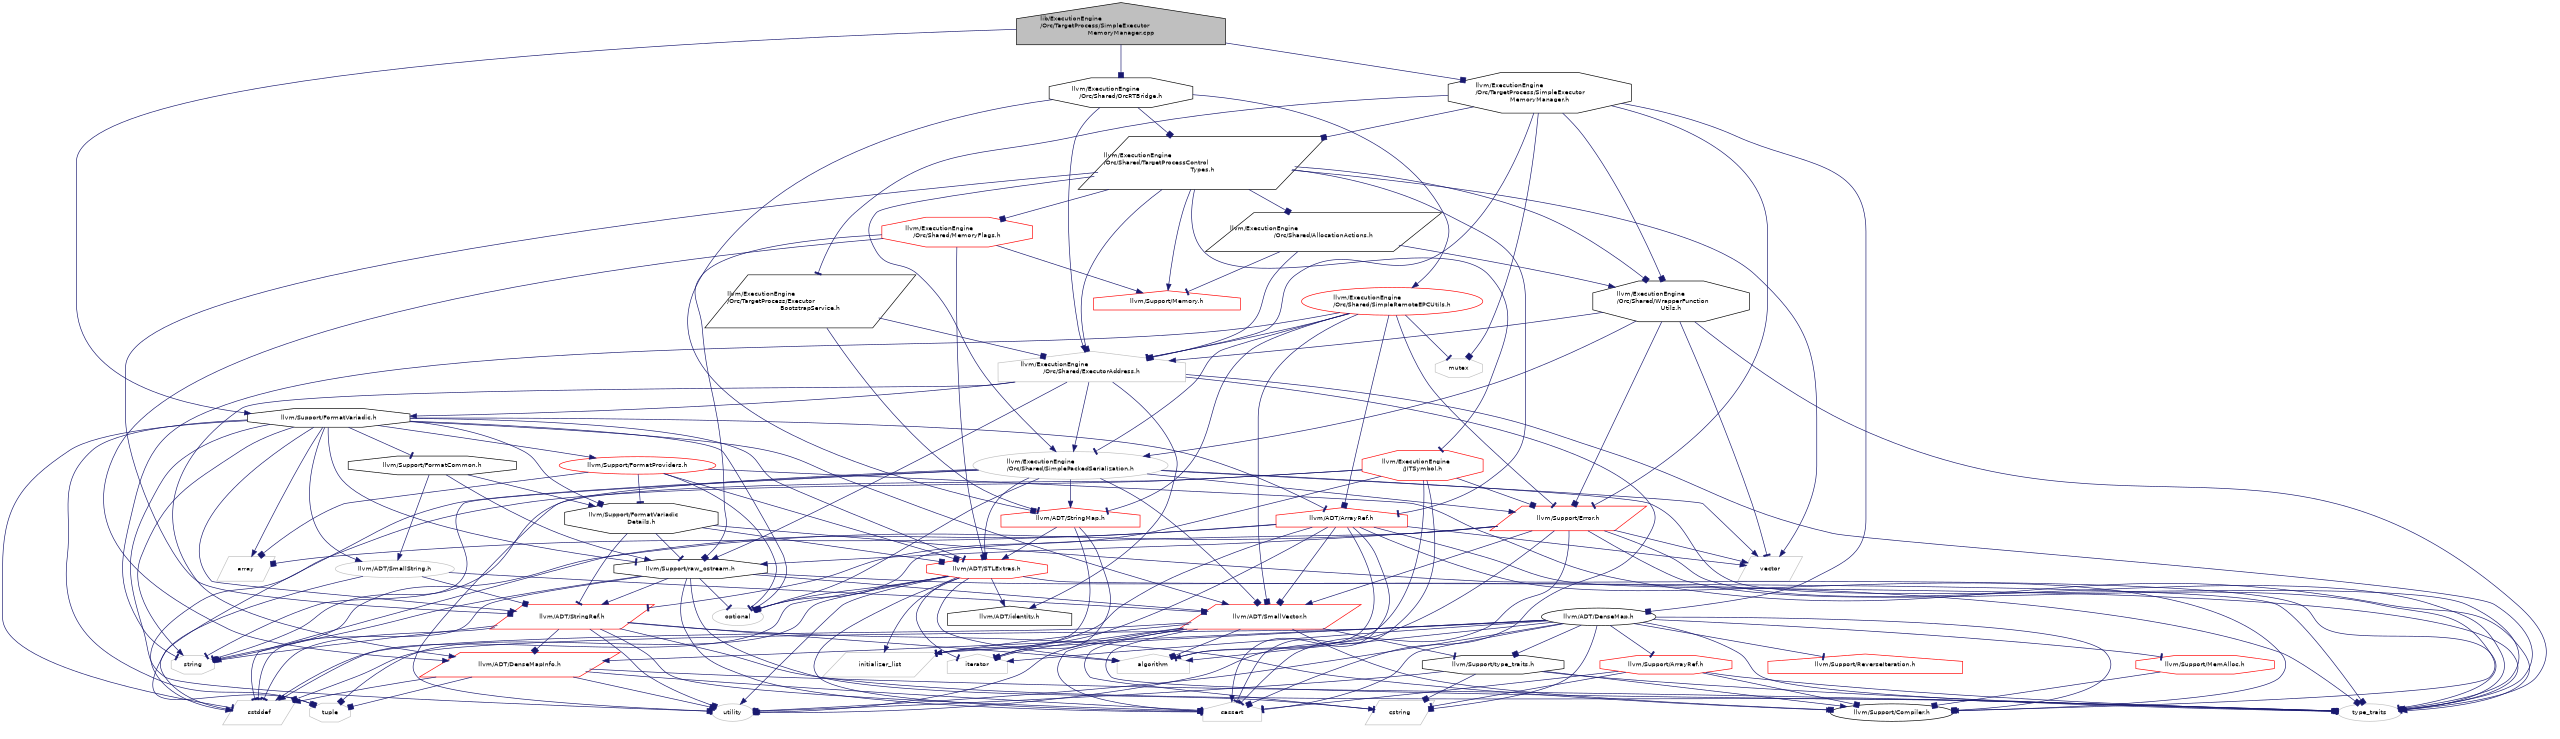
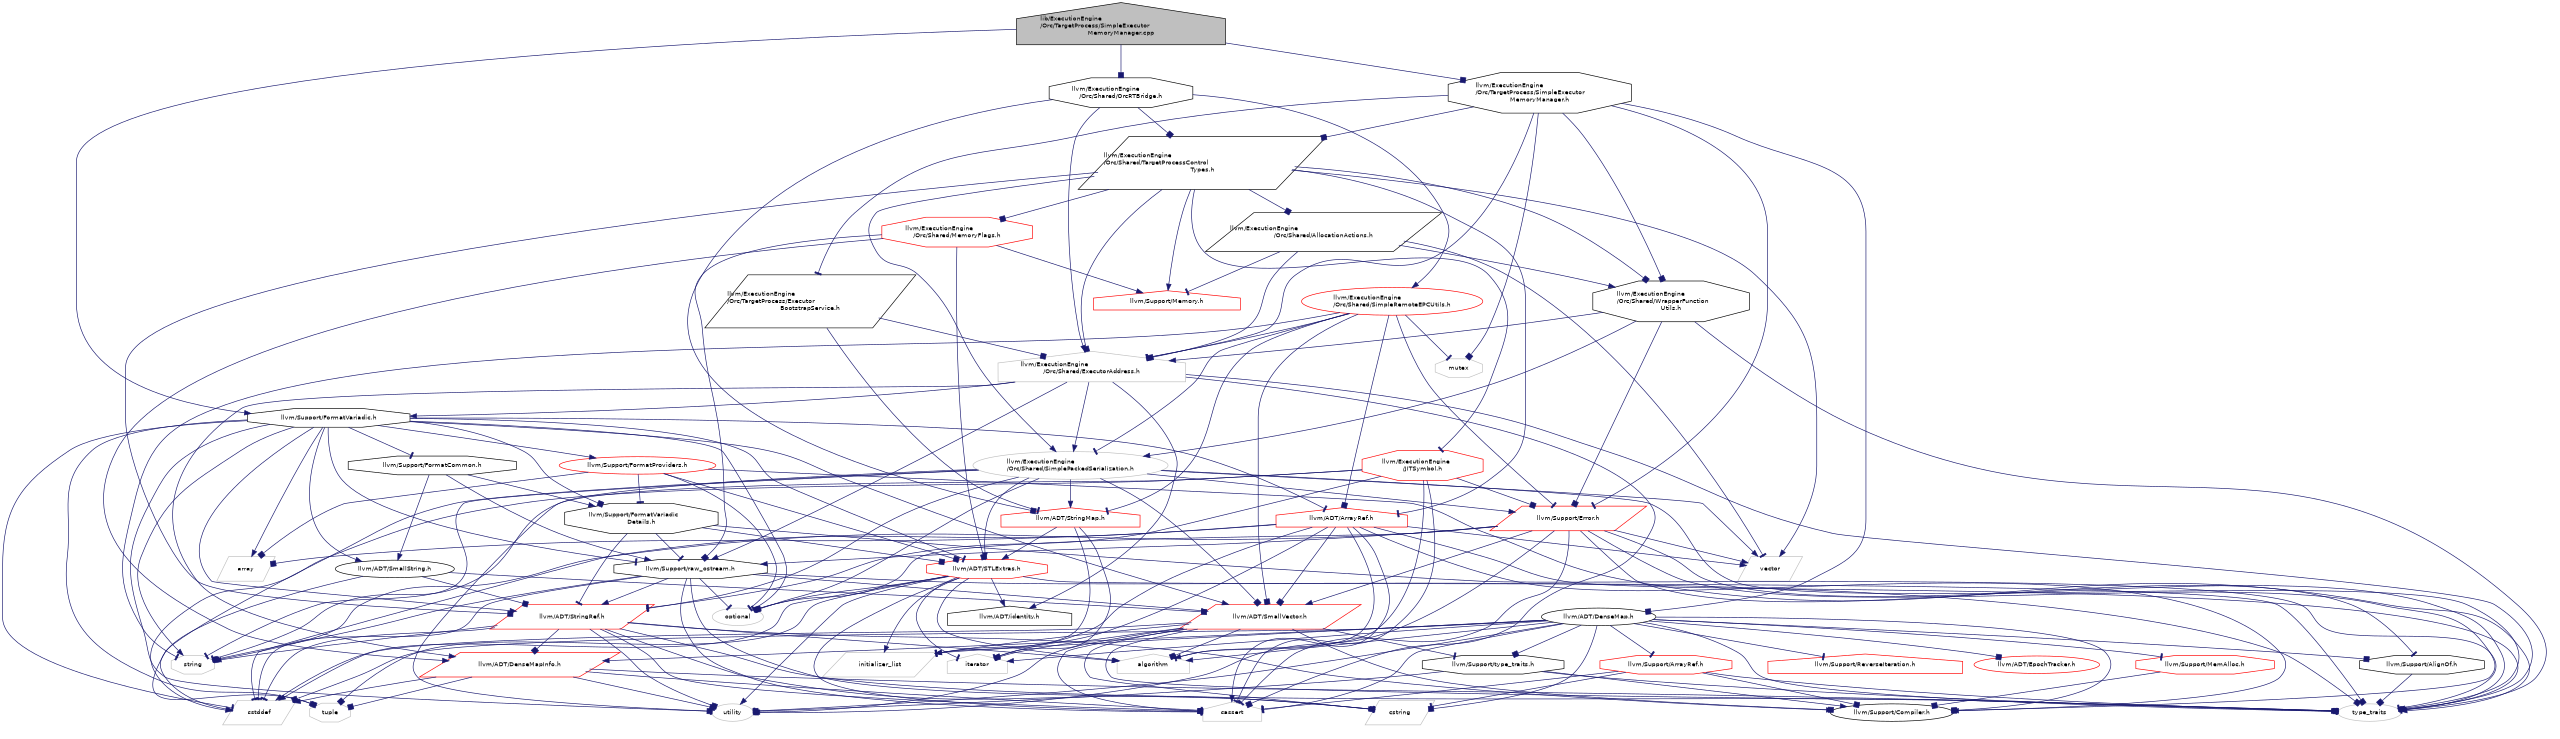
edge "llvm/ExecutionEngine /Orc/Shared/WrapperFunction Utils.h" -> "vector": now "llvm/ExecutionEngine /Orc/Shared/AllocationActions.h" -> "vector"
edge "llvm/ExecutionEngine /Orc/Shared/SimplePackedSerialization.h" -> "llvm/ADT/StringRef.h": added
node "llvm/ADT/SmallString.h": color grey75 -> black
node "llvm/ADT/EpochTracker.h": added
node "llvm/Support/AlignOf.h": added
edge "llvm/Support/type_traits.h" -> "cstring": now "llvm/ADT/StringRef.h" -> "cstring"
